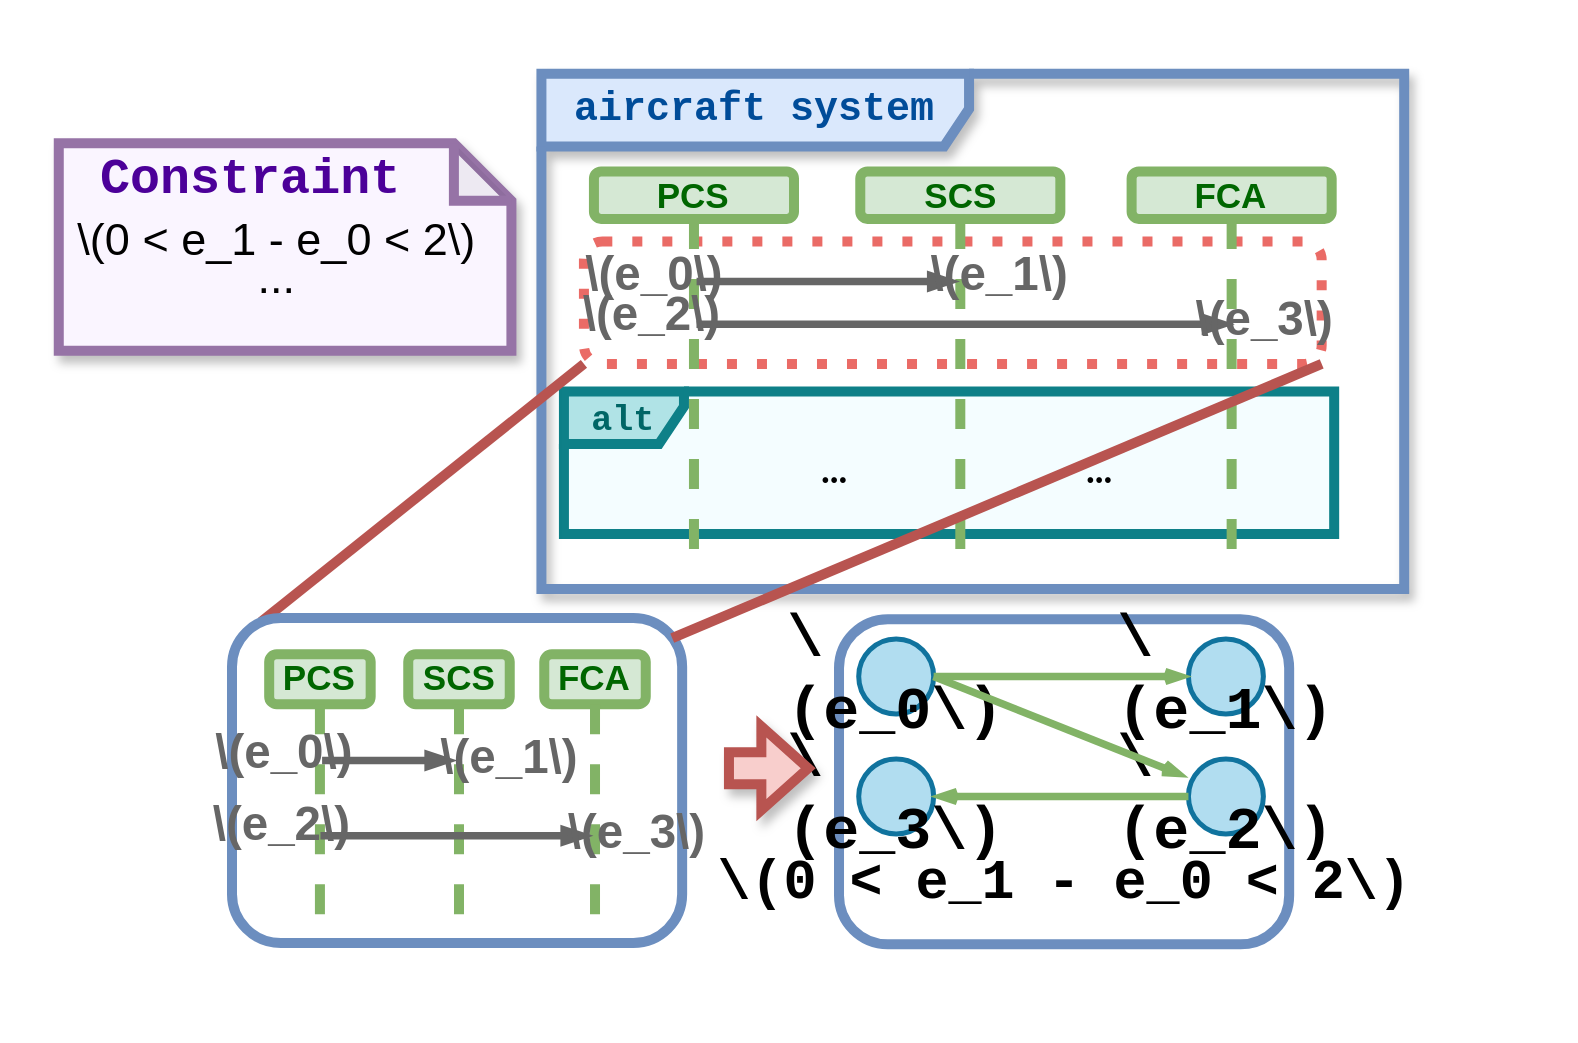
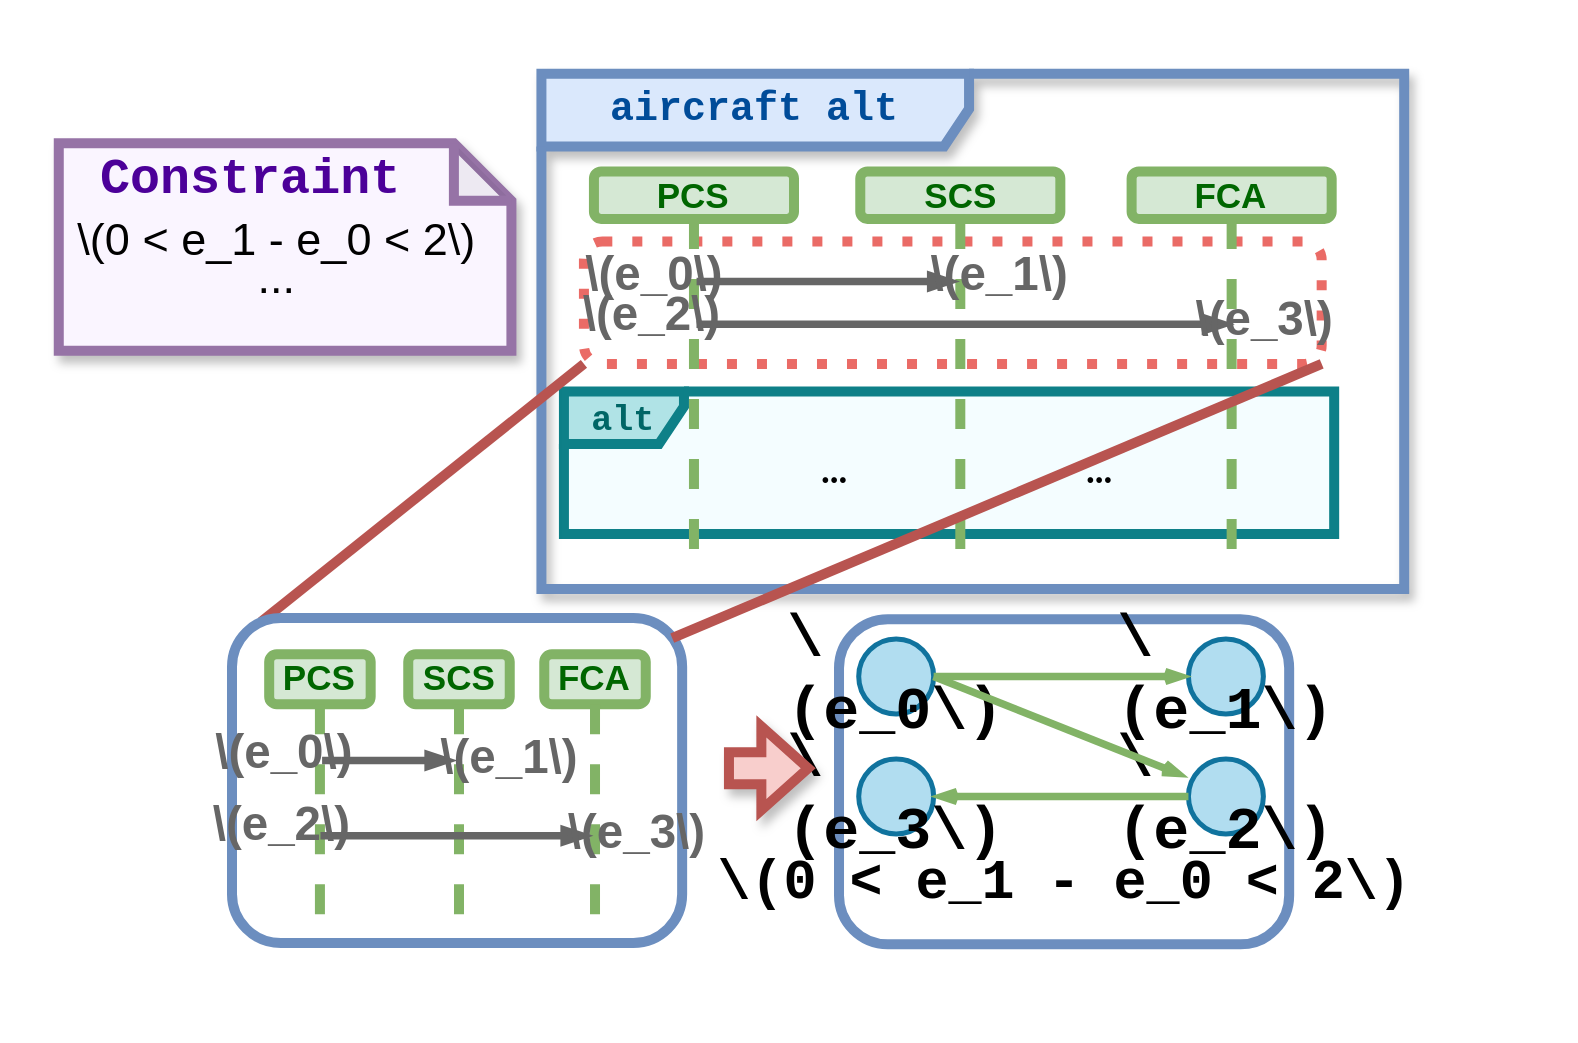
node "aircraft system": label "aircraft system" -> "aircraft alt"
